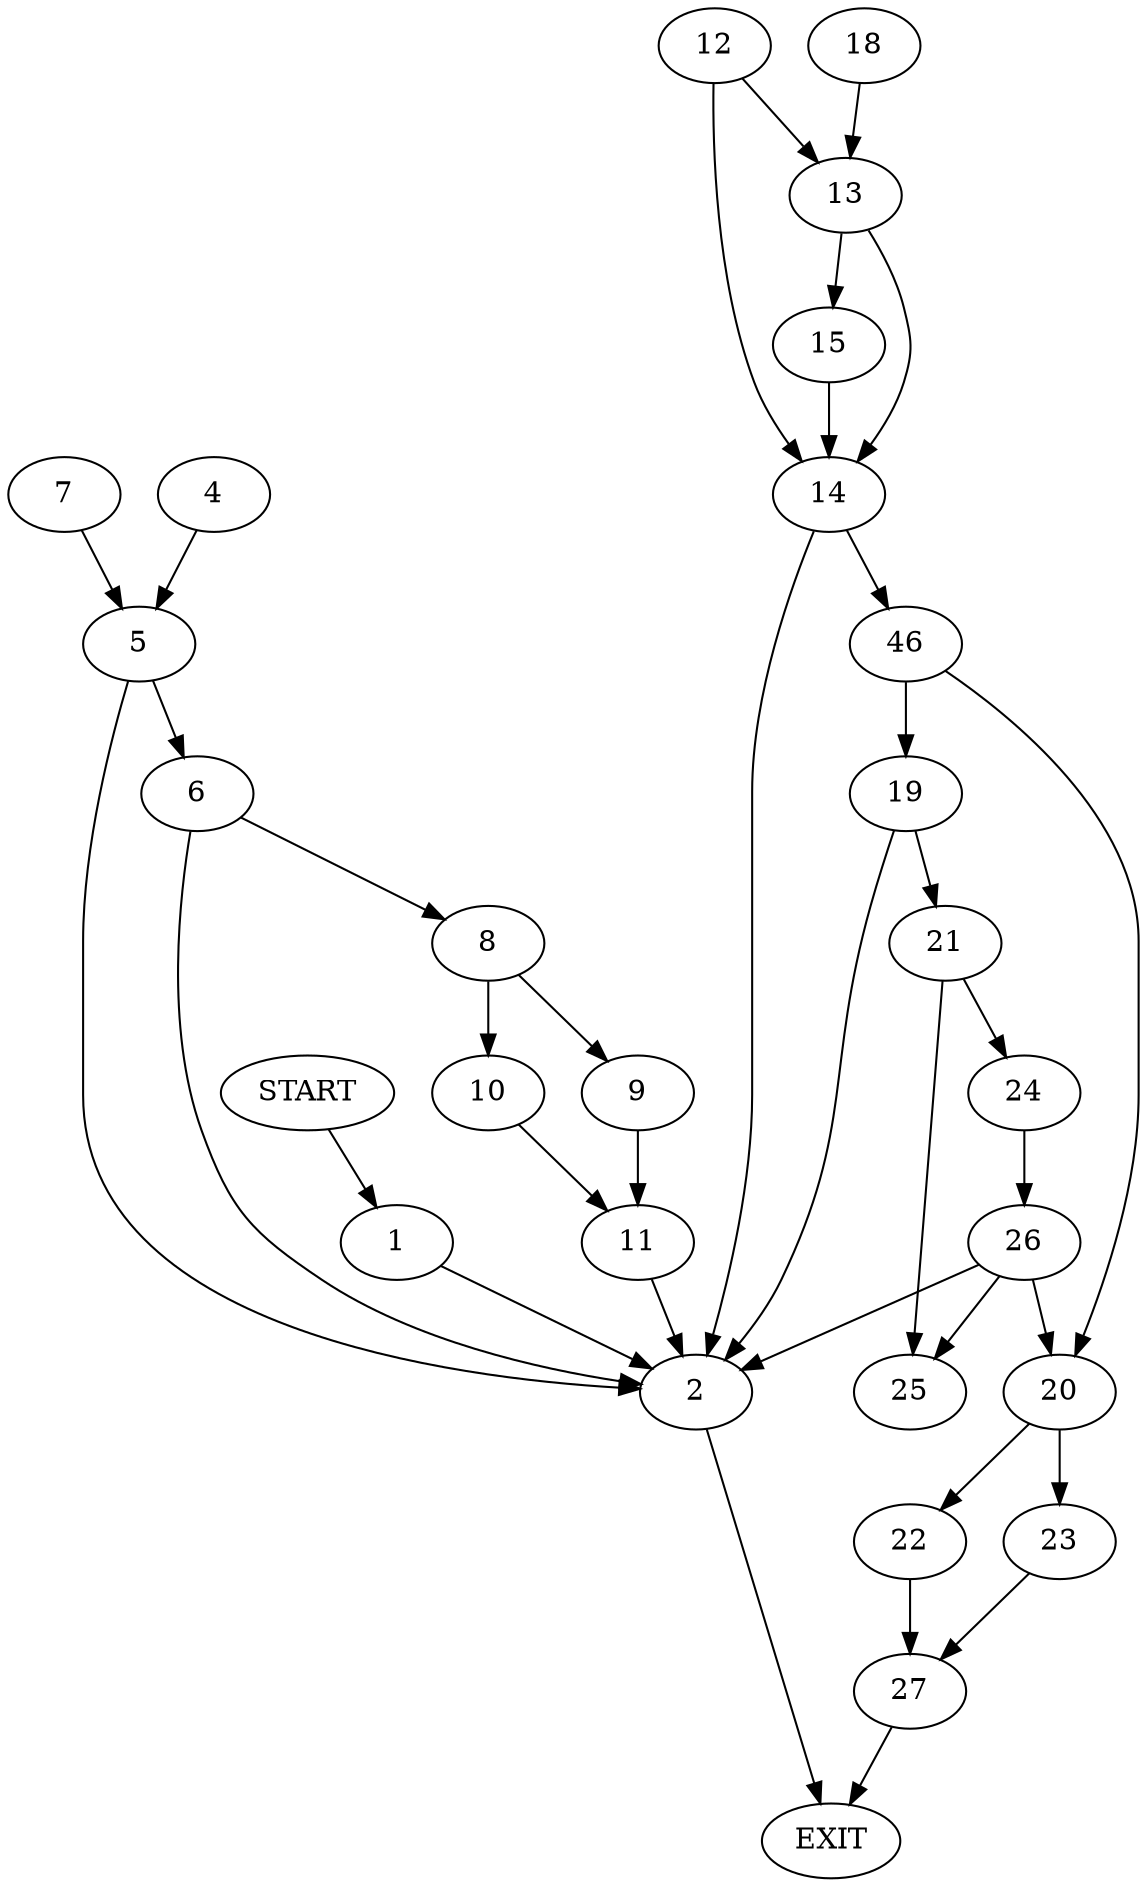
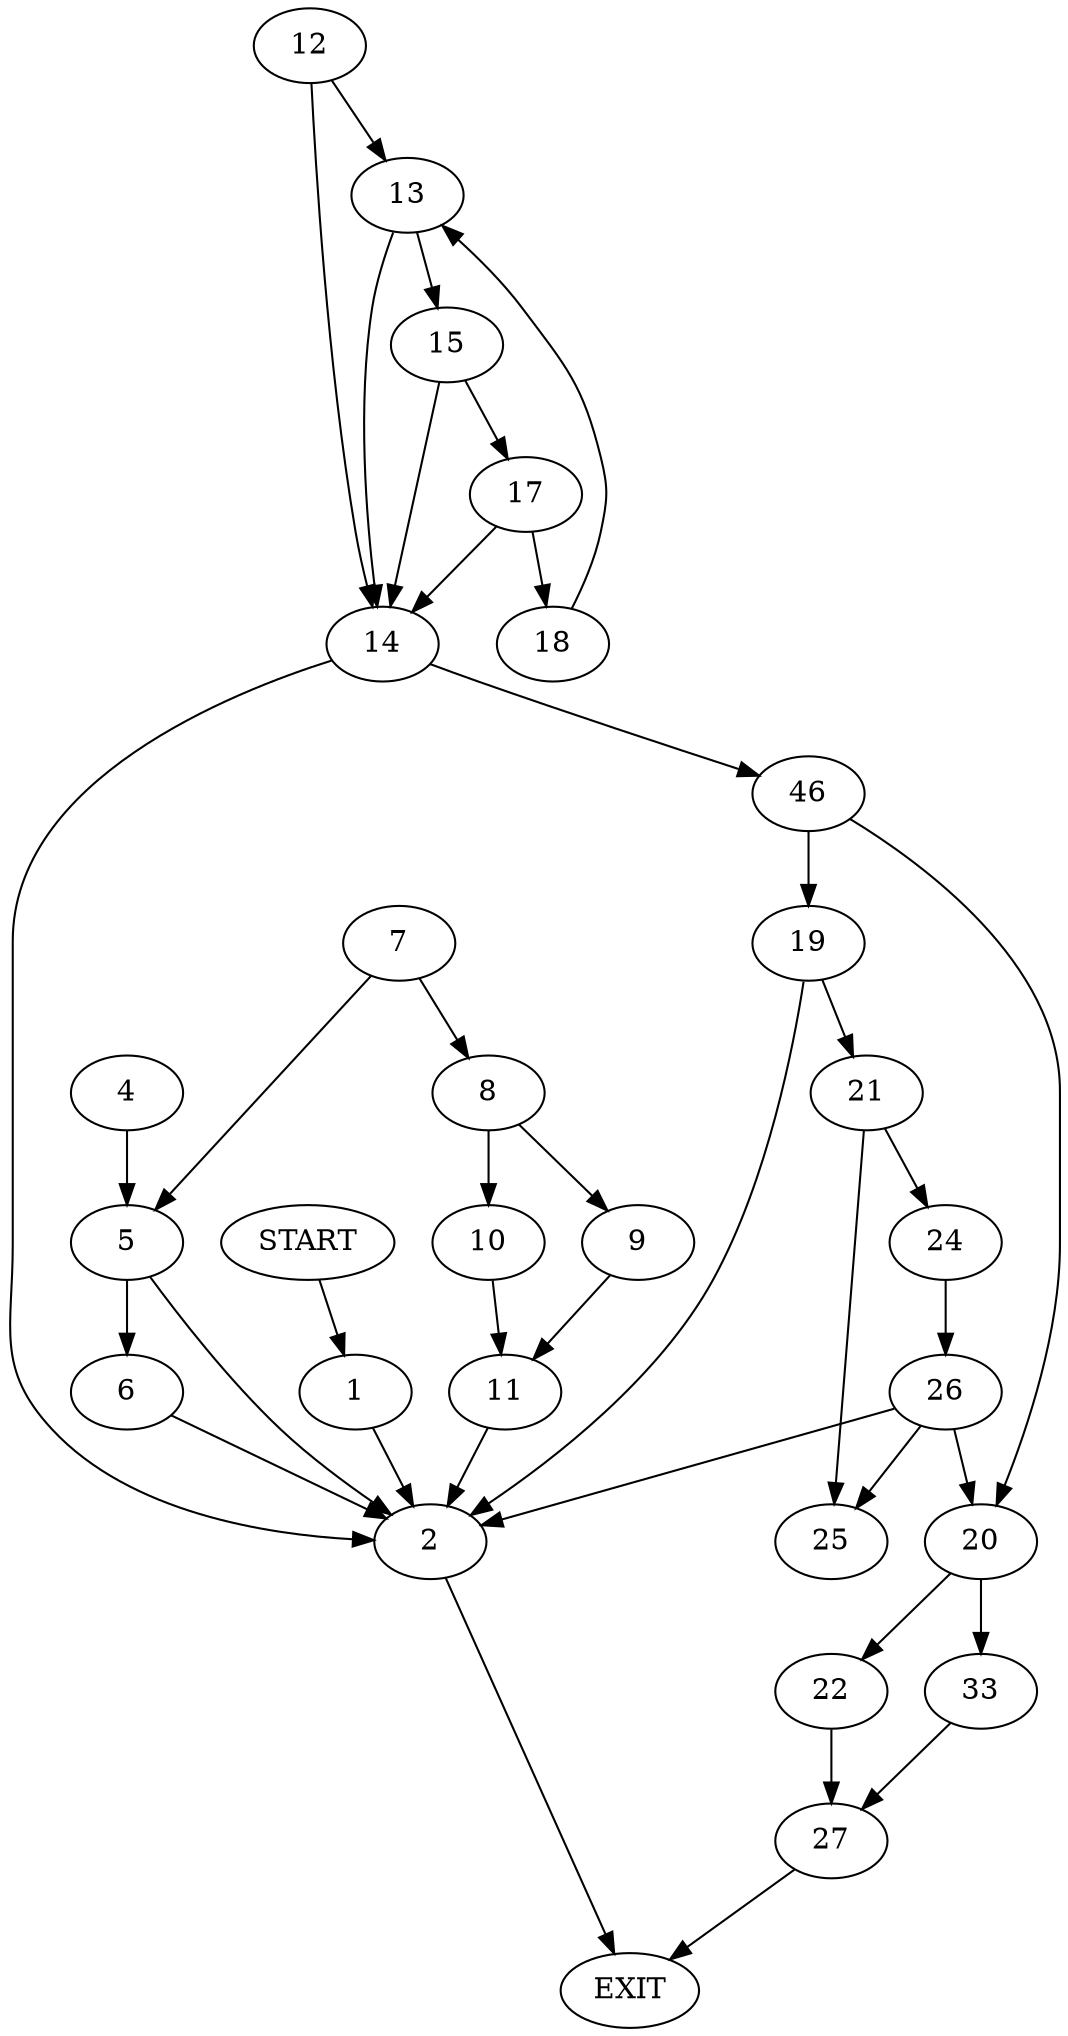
node "17": added
edge "6" -> "8": now "7" -> "8"
node "23": label "23" -> "33"
